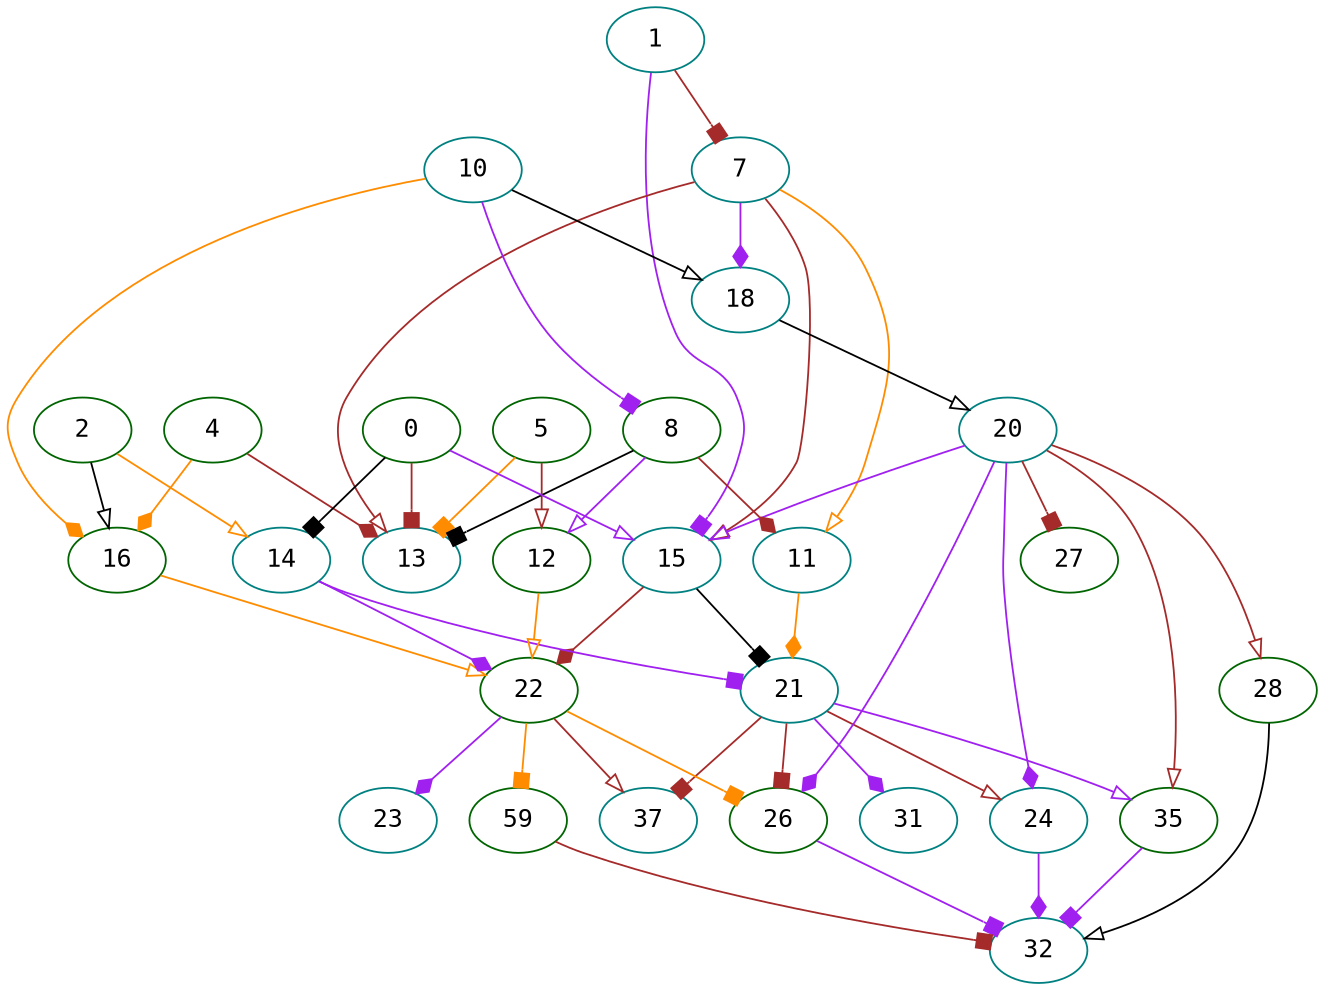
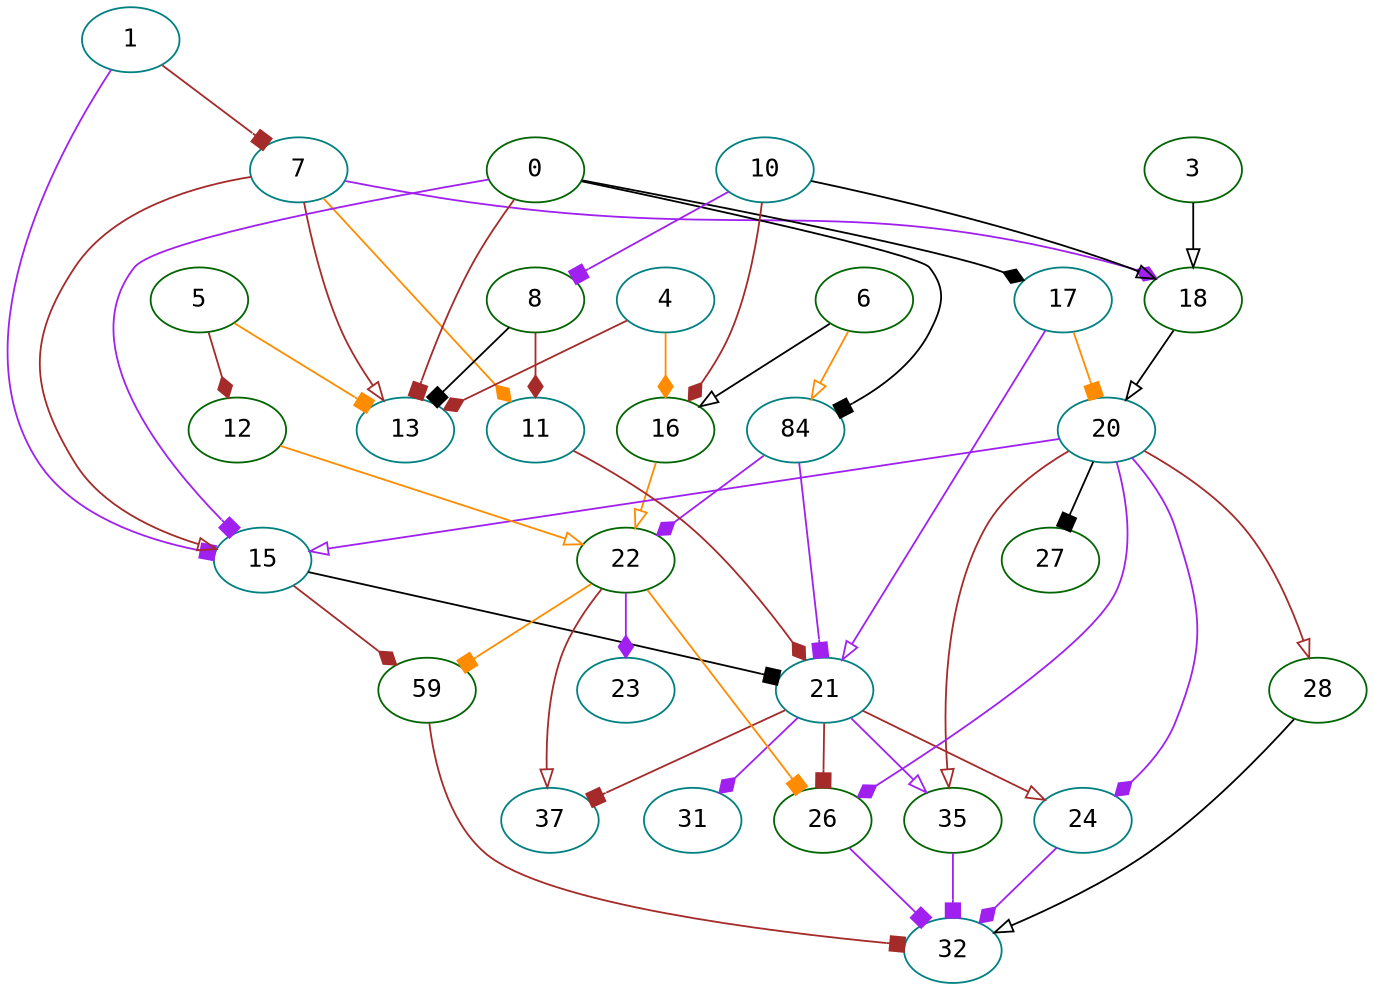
node "3": added
edge "10" -> "16": color darkorange -> brown
node "18": color teal -> darkgreen
node "17": added
edge "7" -> "11": arrowhead onormal -> diamond
node "2": label "2" -> "6"
node "4": color darkgreen -> teal
edge "5" -> "12": arrowhead onormal -> diamond
edge "20" -> "27": color brown -> black
edge "0" -> "15": arrowhead onormal -> box
edge "8" -> "12": removed
node "14": label "14" -> "84"
edge "11" -> "21": color darkorange -> brown
edge "15" -> "22": now "15" -> "59"
